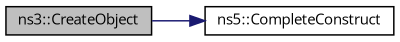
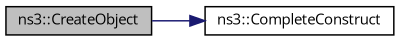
node "ns5::CompleteConstruct": label "ns5::CompleteConstruct" -> "ns3::CompleteConstruct"
